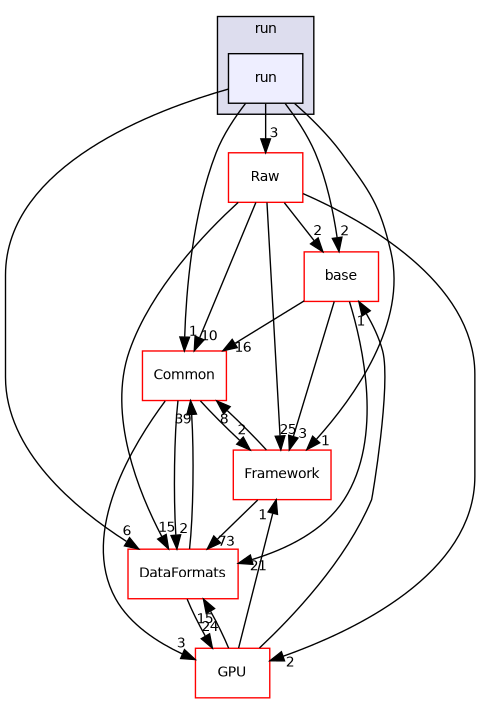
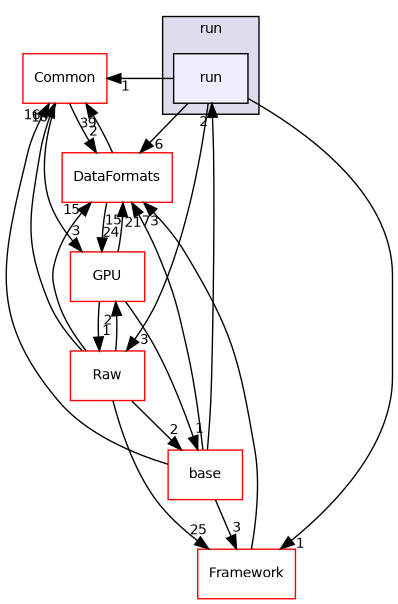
edge "run" -> "base": reversed
edge "Common" -> "Framework": removed
edge "Framework" -> "Common": removed
edge "GPU" -> "Framework": now "GPU" -> "Raw"
